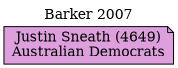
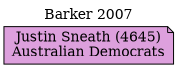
node "Justin Sneath (4649) Australian Democrats": label "Justin Sneath (4649) Australian Democrats" -> "Justin Sneath (4645) Australian Democrats"
